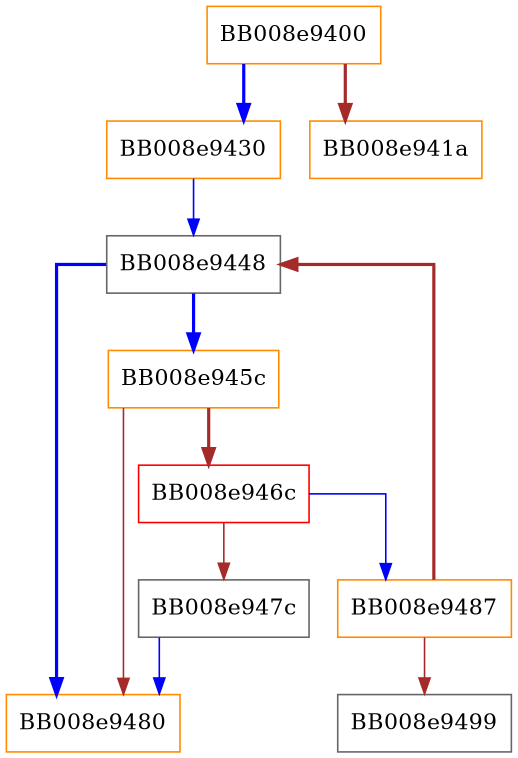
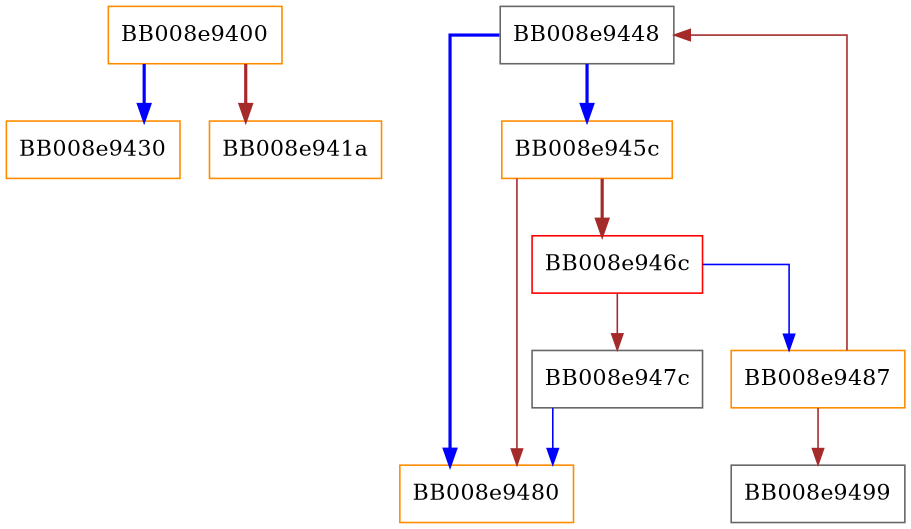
edge "BB008e9430" -> "BB008e9448": removed
edge "BB008e9487" -> "BB008e9448": style bold -> solid
